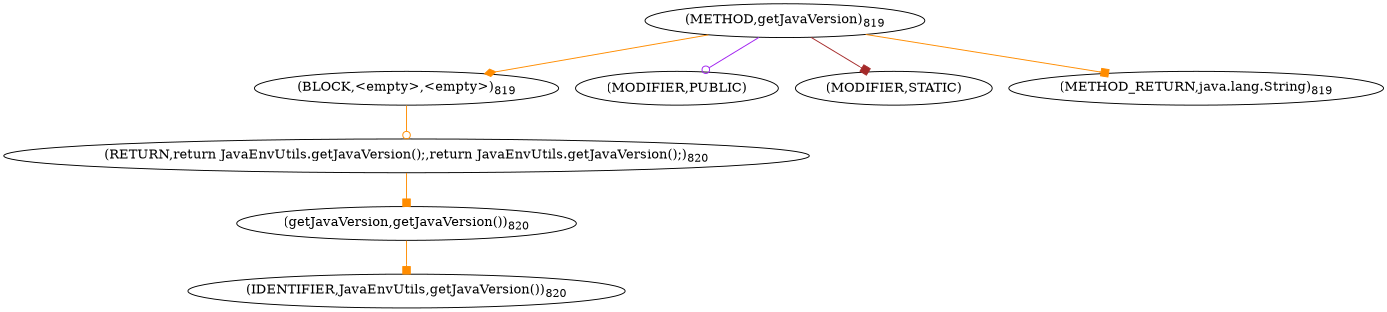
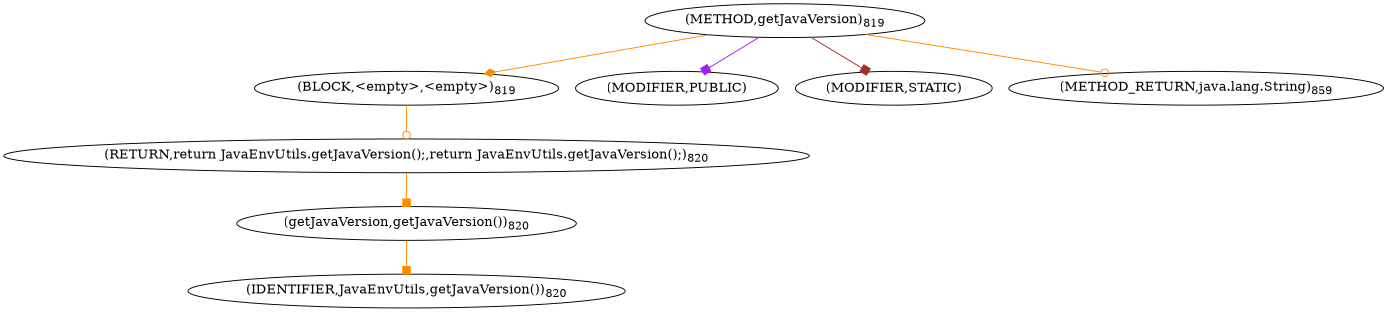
edge "(METHOD,getJavaVersion)" -> "(MODIFIER,PUBLIC)": arrowhead odot -> box
edge "(METHOD,getJavaVersion)" -> "(METHOD_RETURN,java.lang.String)": arrowhead box -> odot
node "(METHOD_RETURN,java.lang.String)": text "819" -> "859"
